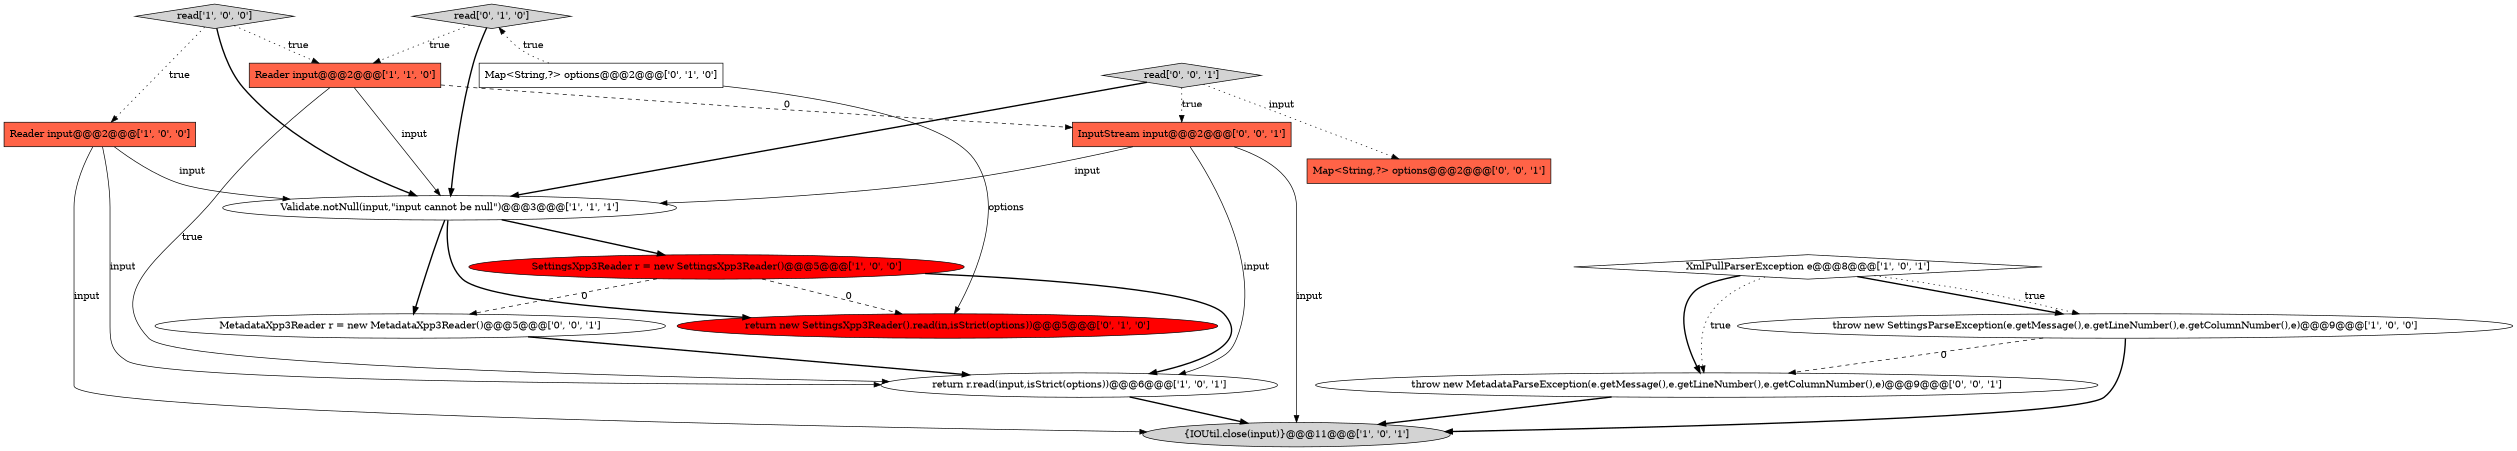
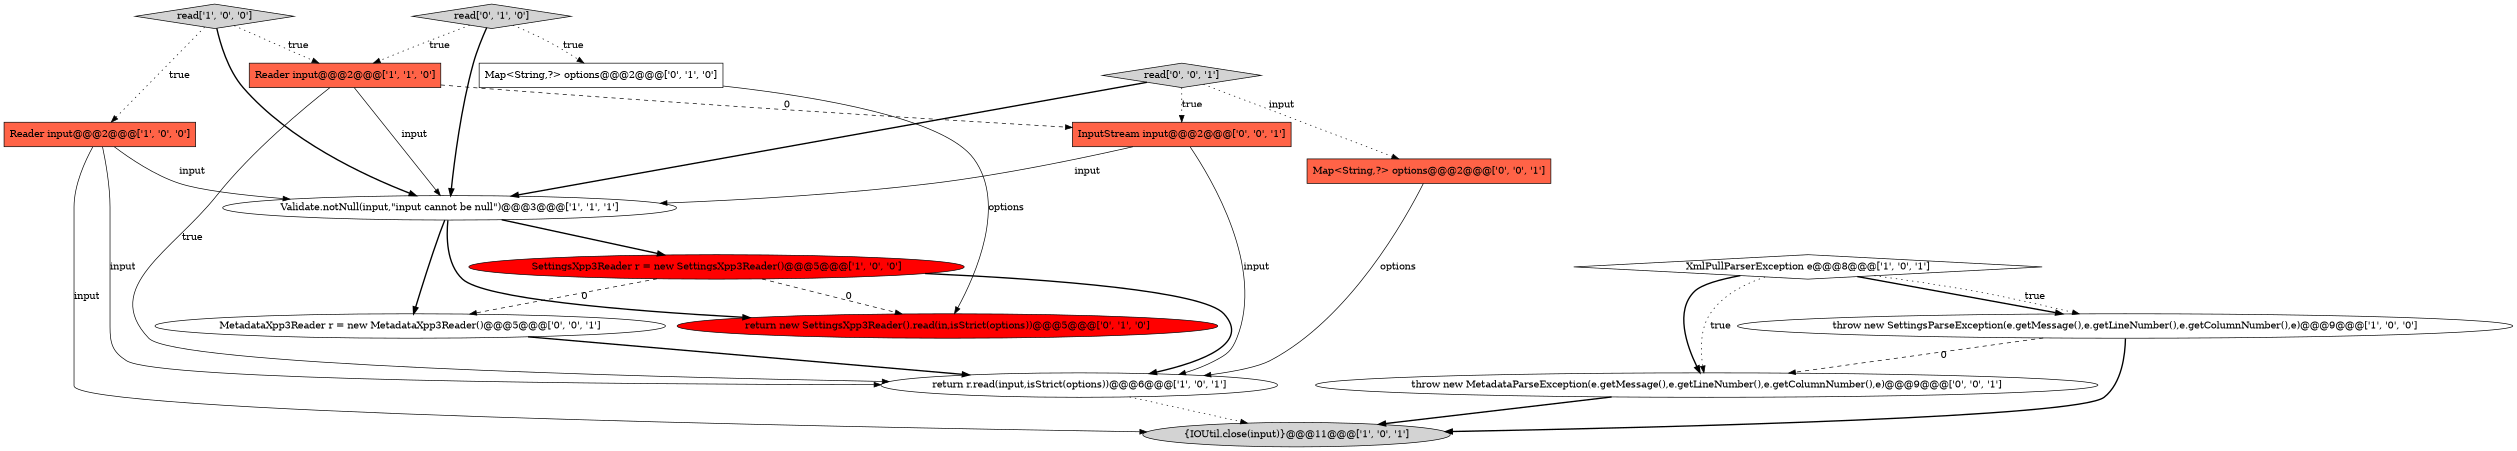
edge "Map<String,?> options@@@2@@@['0', '1', '0']" -> "read['0', '1', '0']": reversed
edge "InputStream input@@@2@@@['0', '0', '1']" -> "{IOUtil.close(input)}@@@11@@@['1', '0', '1']": removed, label "input"
edge "Map<String,?> options@@@2@@@['0', '0', '1']" -> "return r.read(input,isStrict(options))@@@6@@@['1', '0', '1']": added, label "options"
edge "return r.read(input,isStrict(options))@@@6@@@['1', '0', '1']" -> "{IOUtil.close(input)}@@@11@@@['1', '0', '1']": style bold -> dotted
